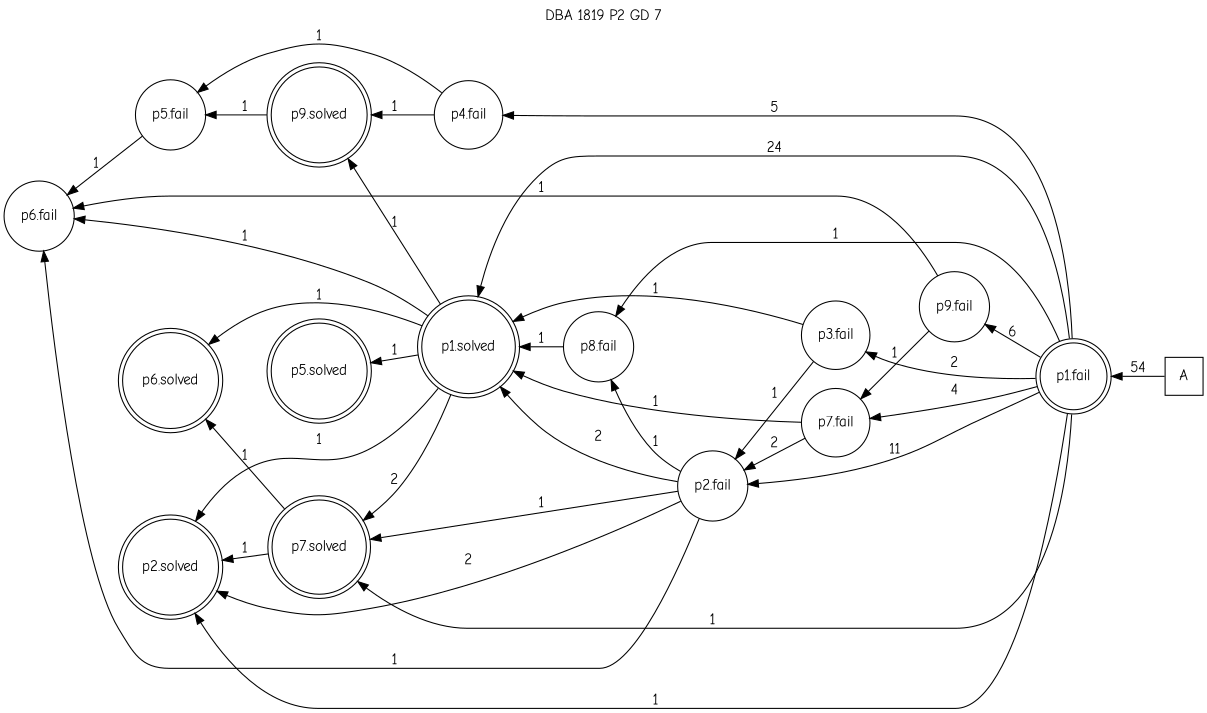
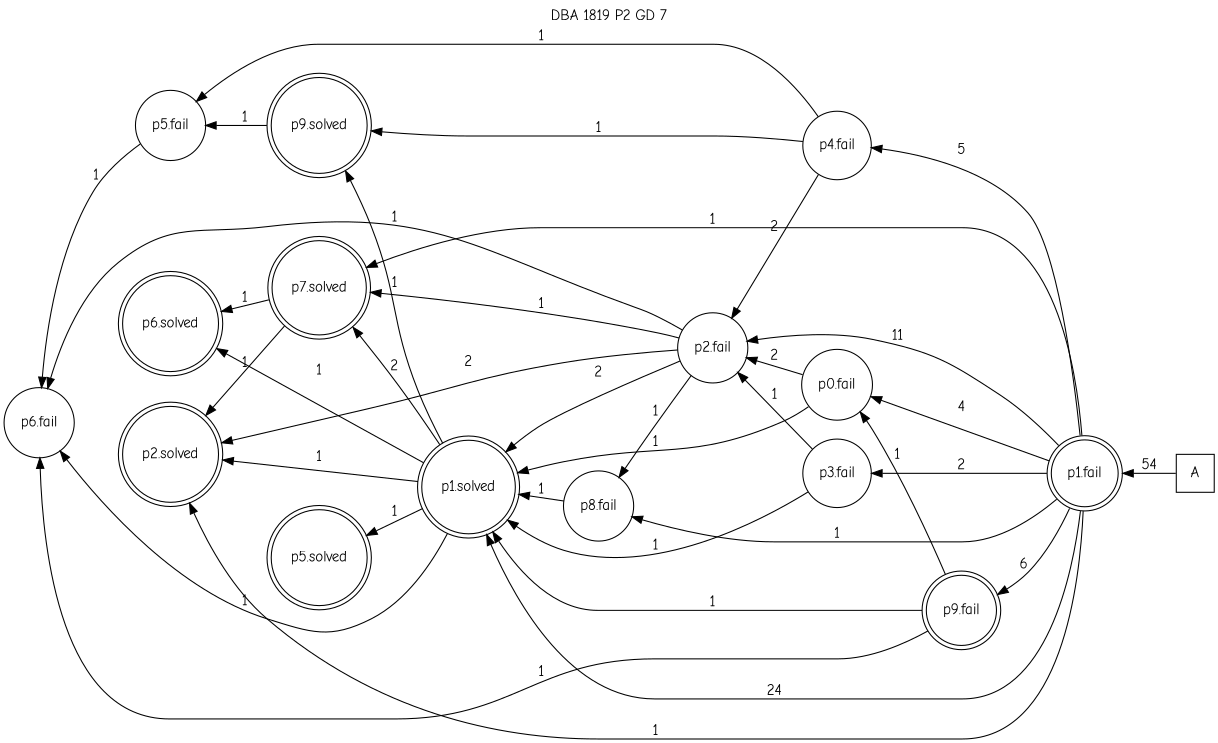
edge "p4.fail" -> "p2.fail": added, label "2"
node "p9.fail": shape circle -> doublecircle
node "p7.fail": label "p7.fail" -> "p0.fail"
edge "p9.fail" -> "p1.solved": added, label "1"
